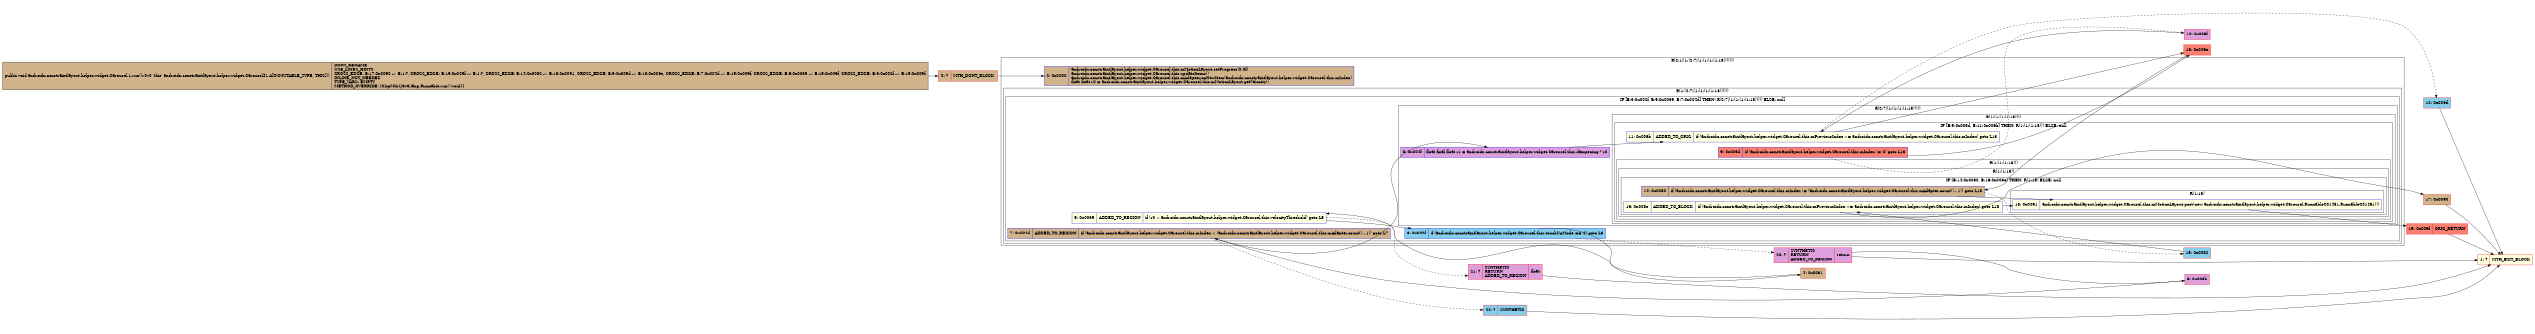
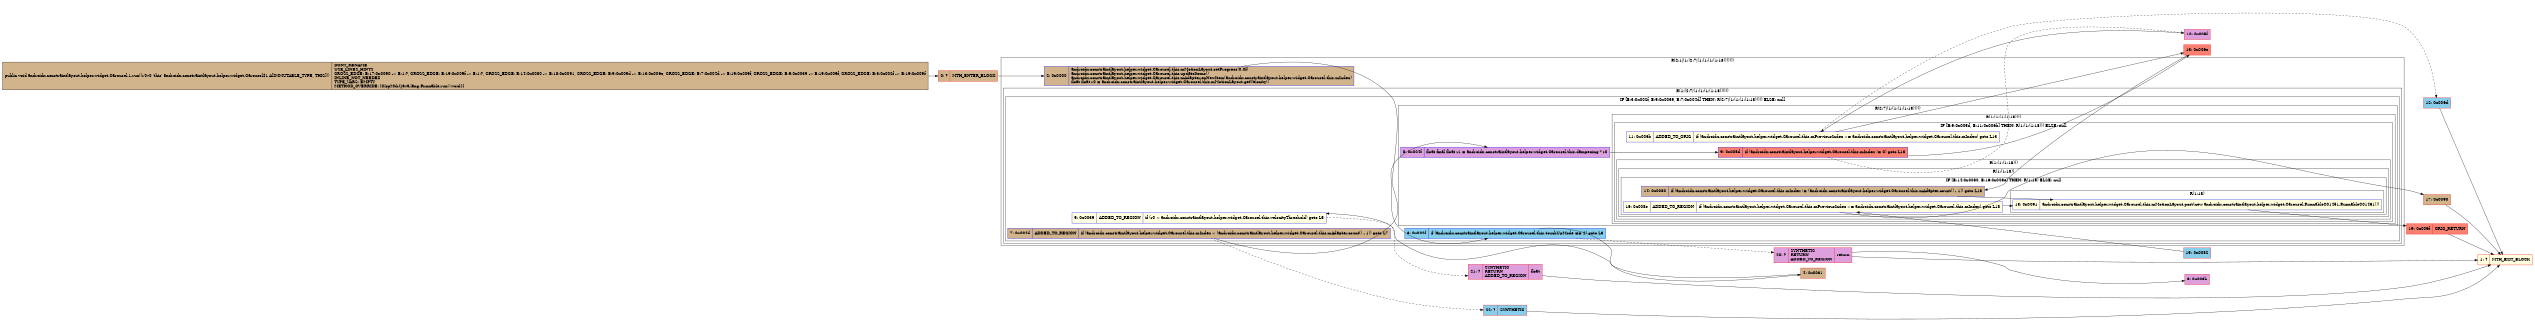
node "0: ?": text "MTH_DONT_BLOCK" -> "MTH_ENTER_BLOCK"
edge "8: 0x004f" -> "11: 0x006b": now "8: 0x004f" -> "9: 0x005d"
node "16: 0x008e": text "ADDED_TO_BLOCK" -> "ADDED_TO_REGION"
edge "5: 0x0039" -> "3: 0x002f": now "2: 0x0000" -> "3: 0x002f"
edge "14: 0x0080" -> "15: 0x0082": removed
edge "6: 0x003b" -> "7: 0x004d": removed
